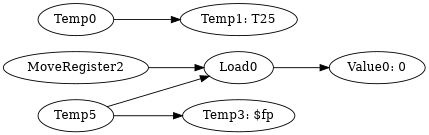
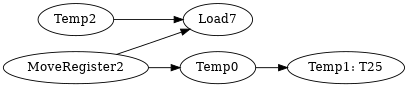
edge "MoveRegister2" -> "Temp0": added
node "Load0": label "Load0" -> "Load7"
node "Value0: 0": removed
node "Temp5": label "Temp5" -> "Temp2"
node "Temp3: $fp": removed
